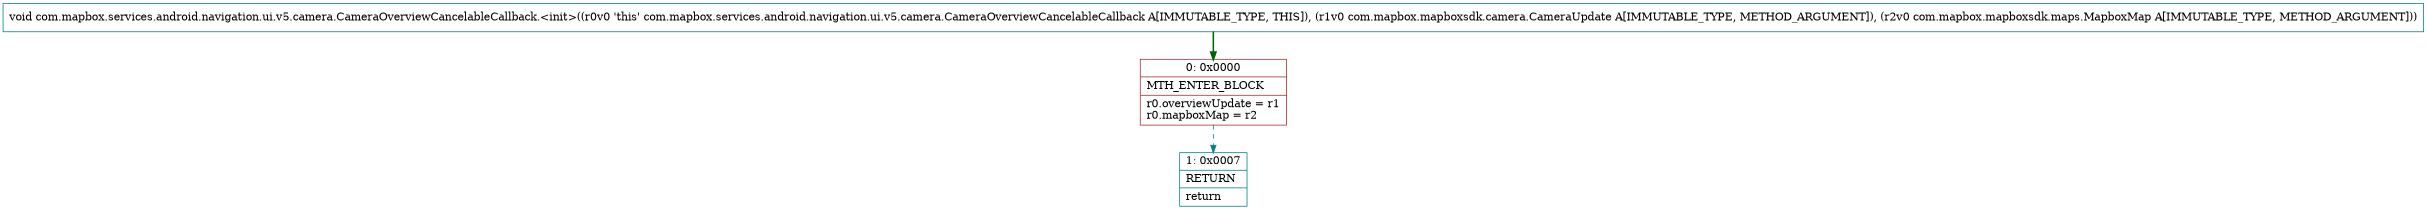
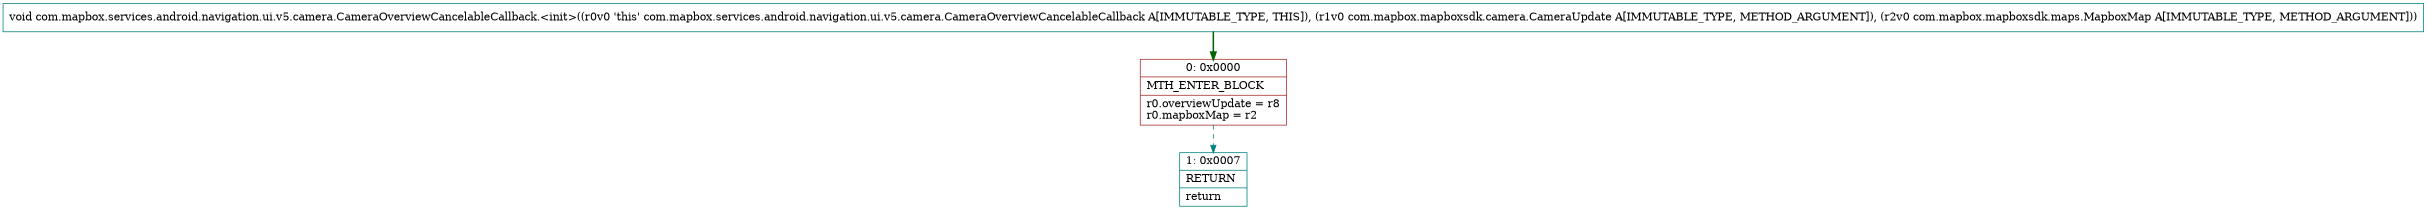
node "0: 0x0000": text "r0.overviewUpdate = r1" -> "r0.overviewUpdate = r8"
